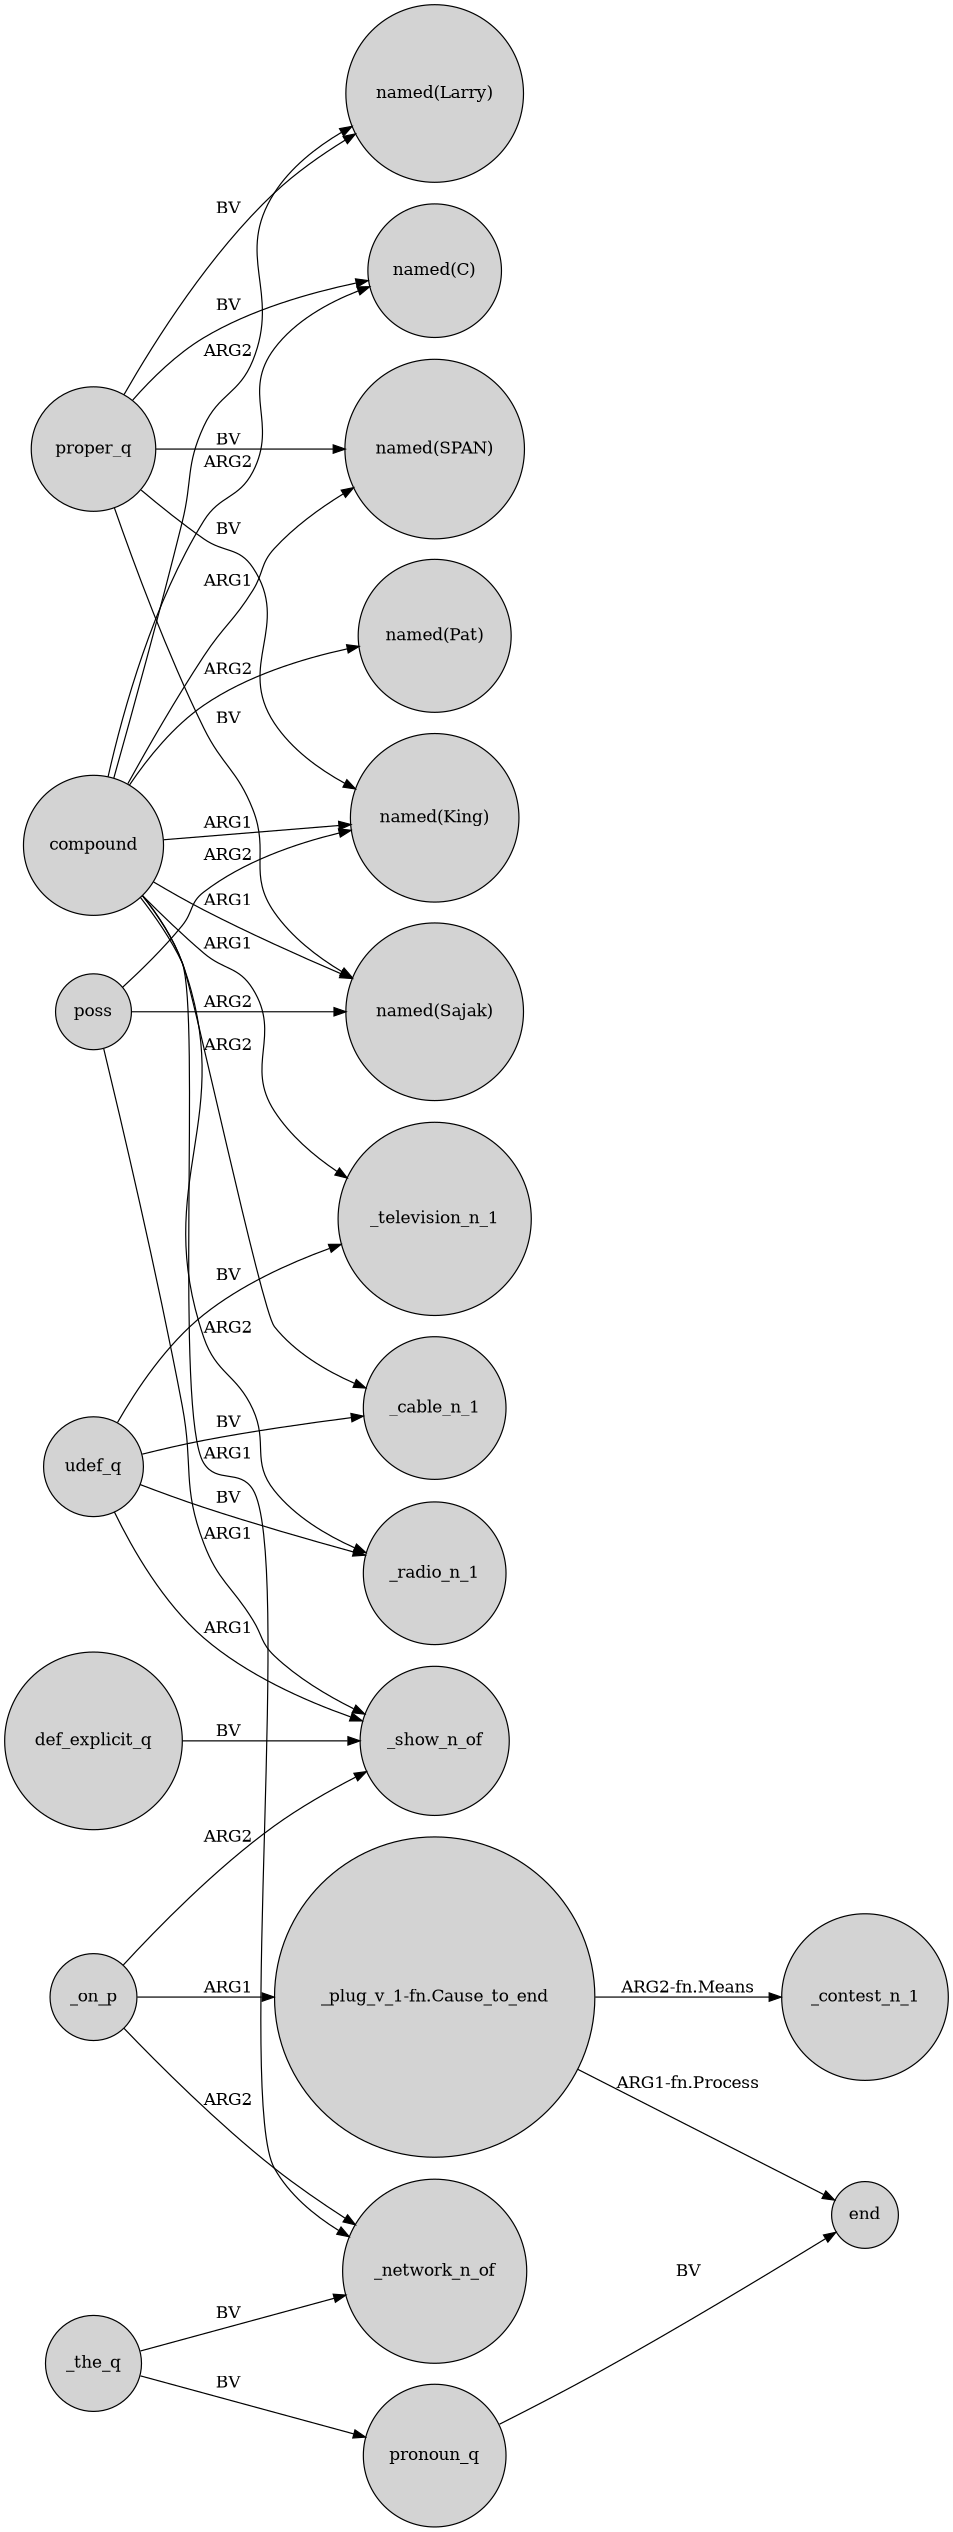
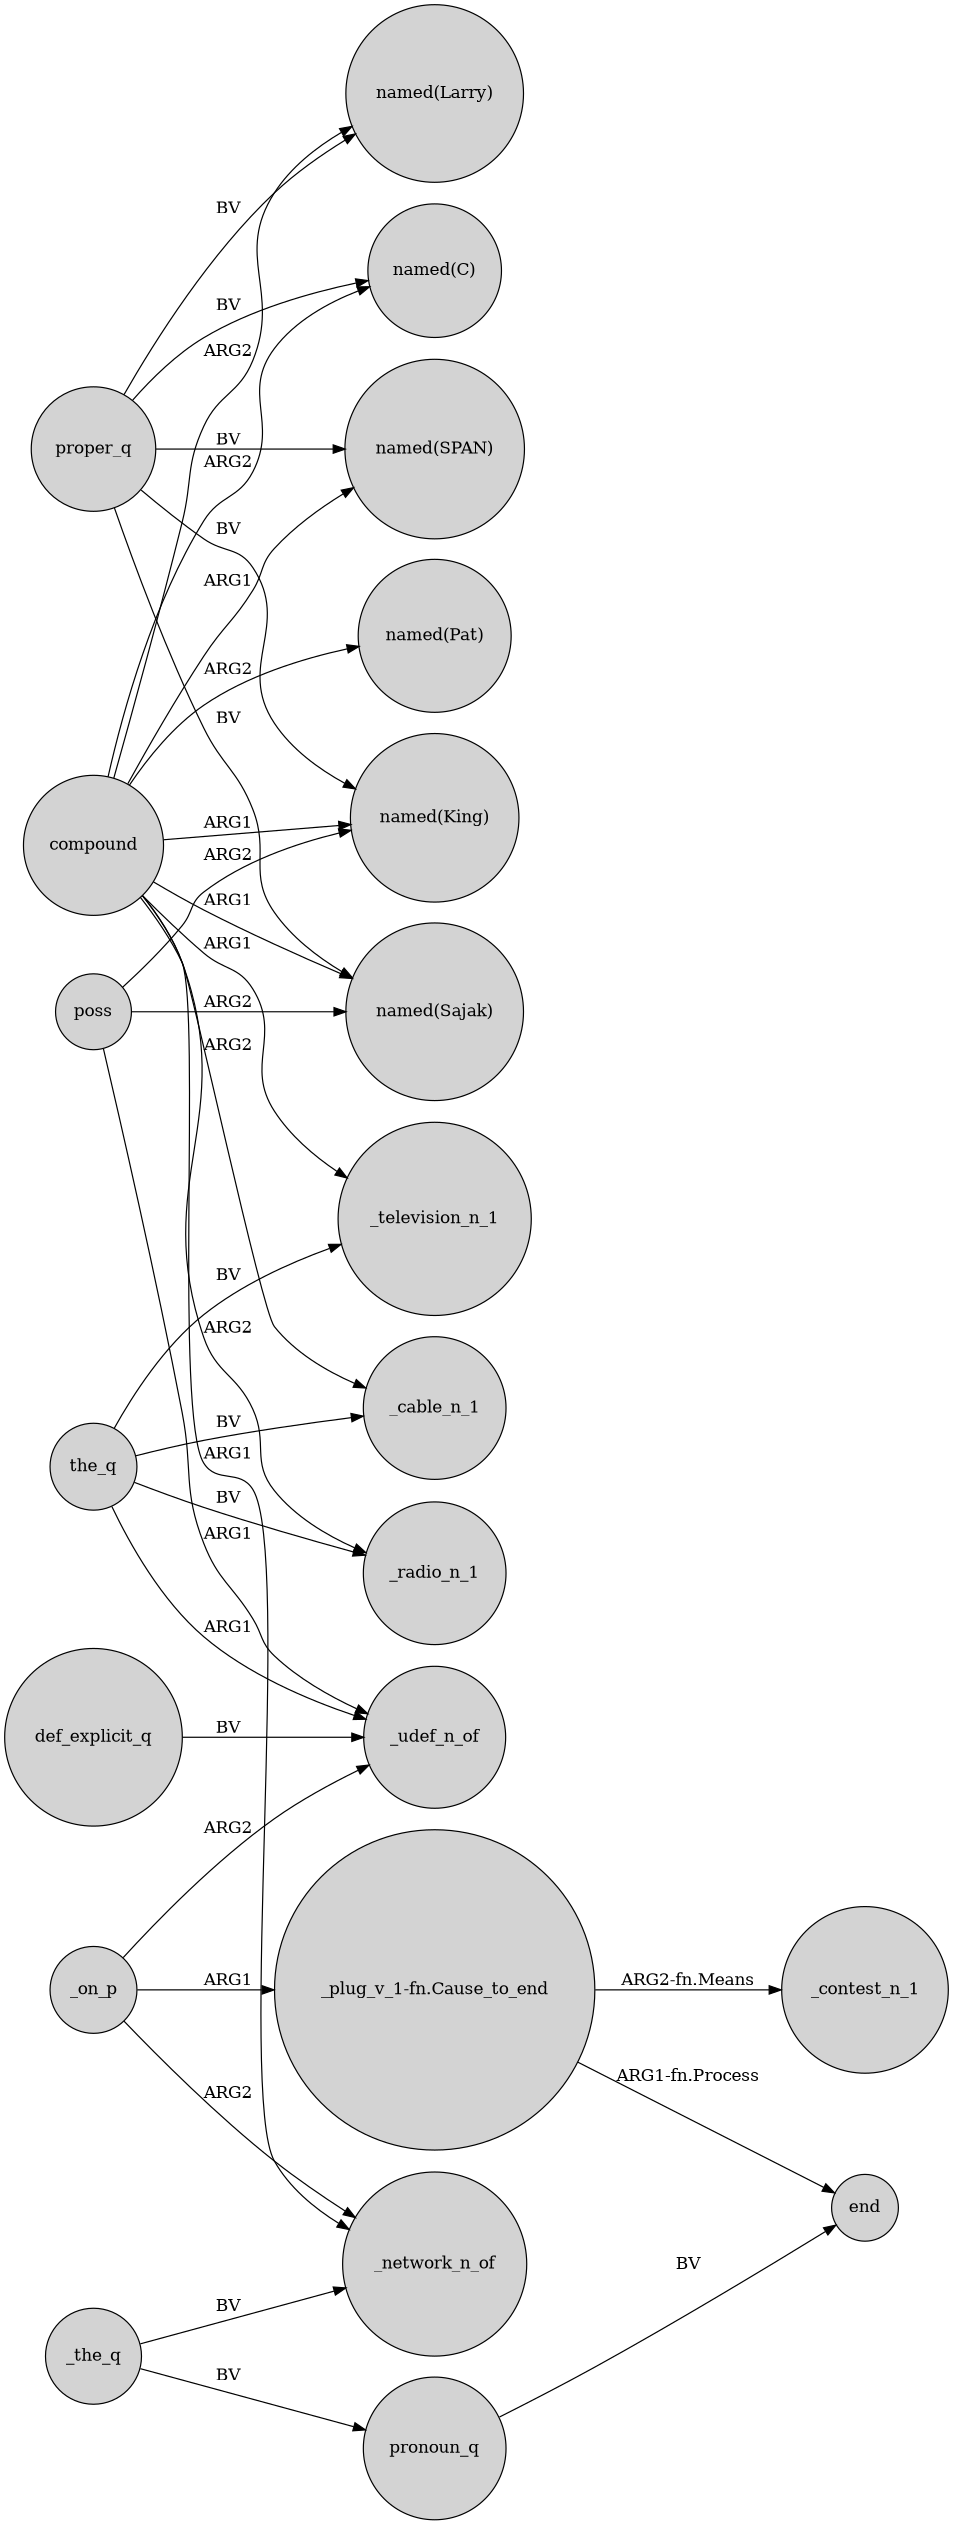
node "udef_q": label "udef_q" -> "the_q"
node "_show_n_of": label "_show_n_of" -> "_udef_n_of"
